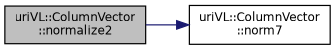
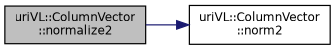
node "uriVL::ColumnVector ::norm7": label "uriVL::ColumnVector ::norm7" -> "uriVL::ColumnVector ::norm2"
